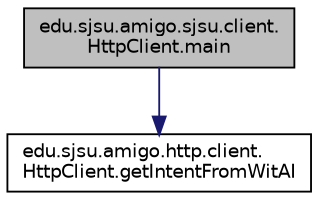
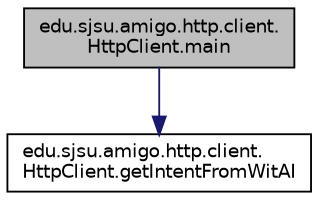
node "edu.sjsu.amigo.sjsu.client. HttpClient.main": label "edu.sjsu.amigo.sjsu.client. HttpClient.main" -> "edu.sjsu.amigo.http.client. HttpClient.main"
